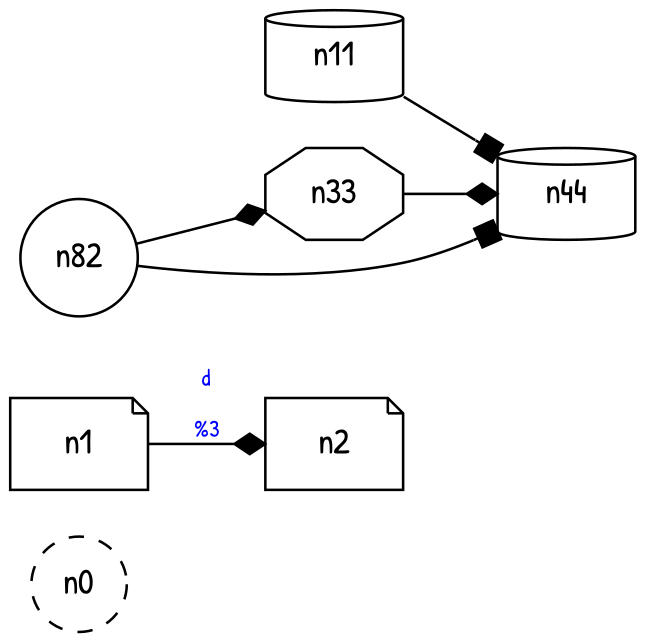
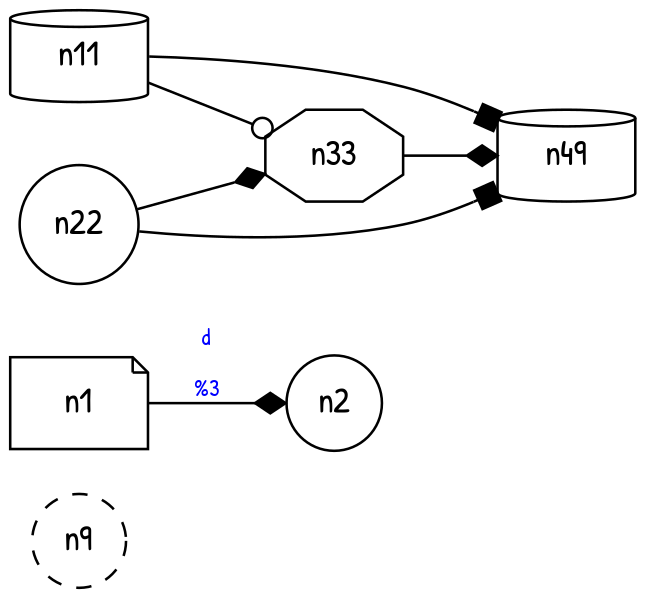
edge "n11" -> "n33": added
node "n44": label "n44" -> "n49"
node "n82": label "n82" -> "n22"
node "n2": shape note -> circle
node "n0": label "n0" -> "n9"
